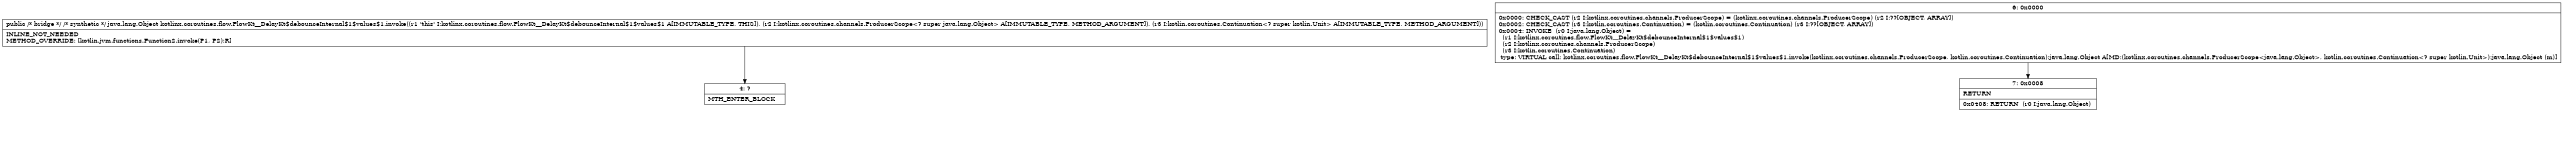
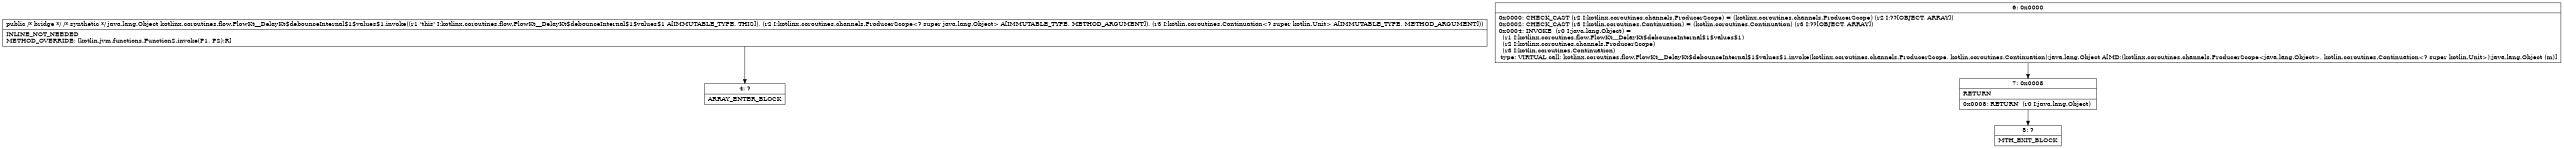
node "4: ?": text "MTH_ENTER_BLOCK" -> "ARRAY_ENTER_BLOCK"
node "7: 0x0008": text "0x0408: RETURN  (r0 I:java.lang.Object)" -> "0x0008: RETURN  (r0 I:java.lang.Object)"
node "5: ?": added
